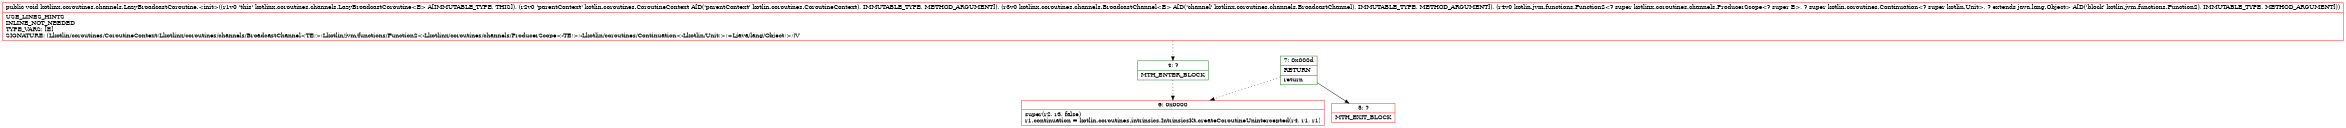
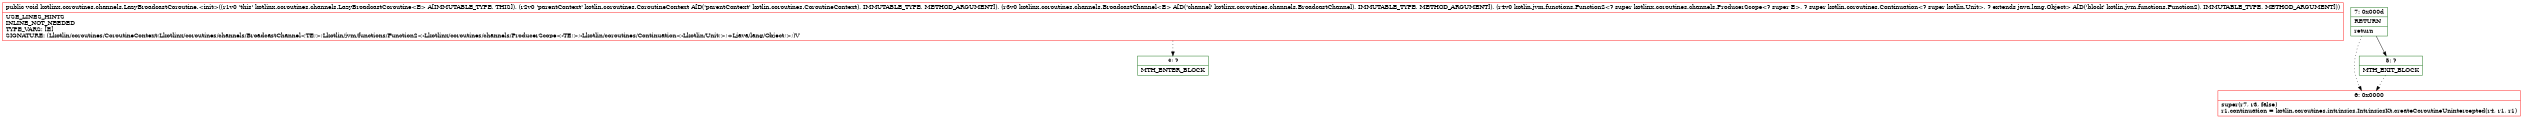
edge "4: ?" -> "6: 0x0000": now "5: ?" -> "6: 0x0000"
node "5: ?": color red -> darkgreen
node "6: 0x0000": text "super(r2, r3, false)" -> "super(r7, r3, false)"
